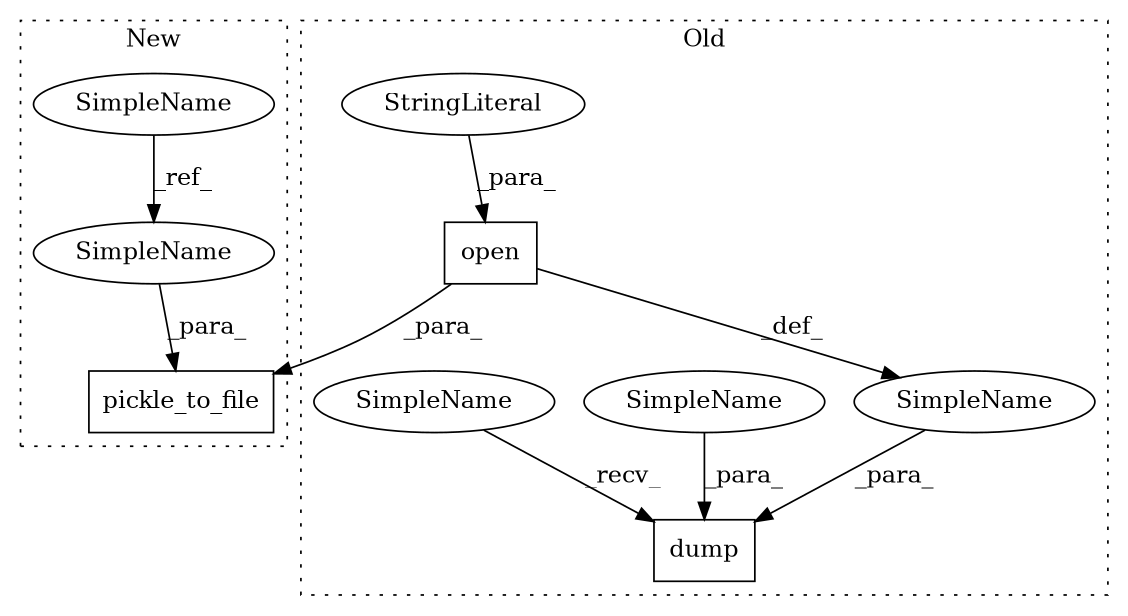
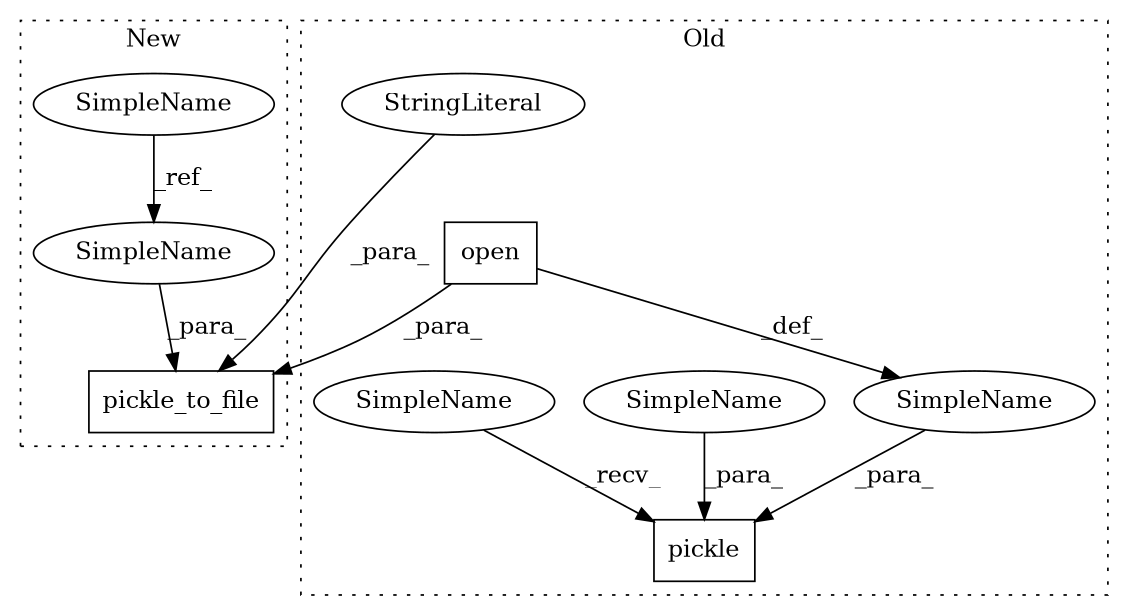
edge "StringLiteral" -> "open": now "StringLiteral" -> "pickle_to_file"
node "dump": label "dump" -> "pickle"
